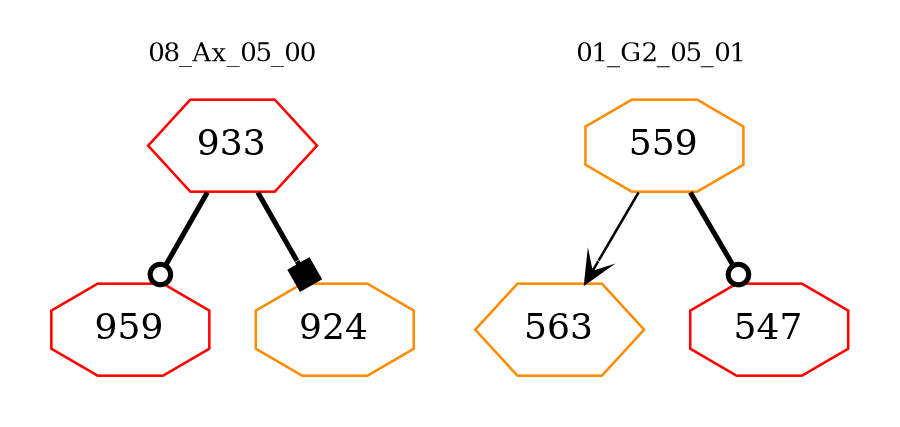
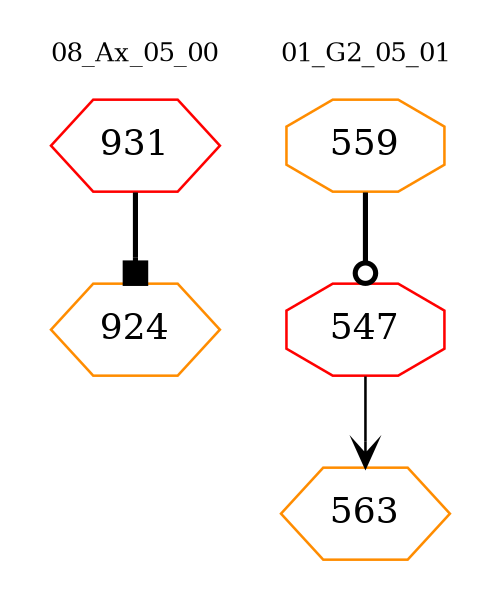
node "933": label "933" -> "931"
edge "559" -> "563": now "547" -> "563"
node "959": removed
node "924": shape octagon -> hexagon
